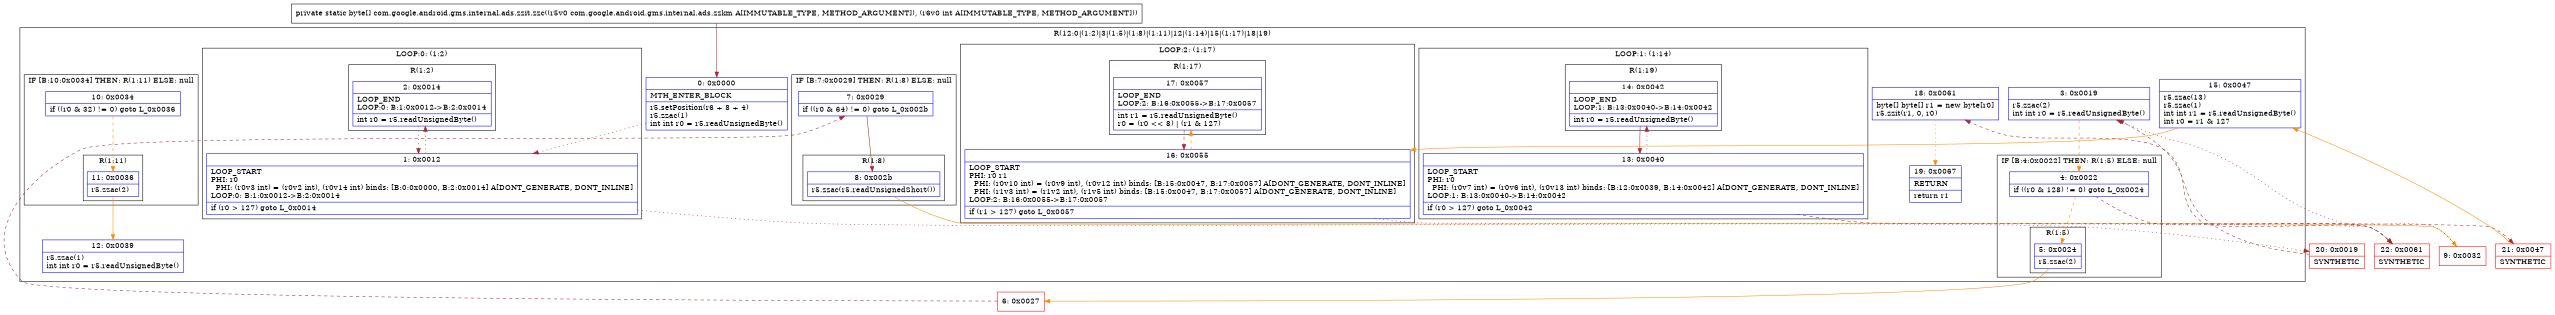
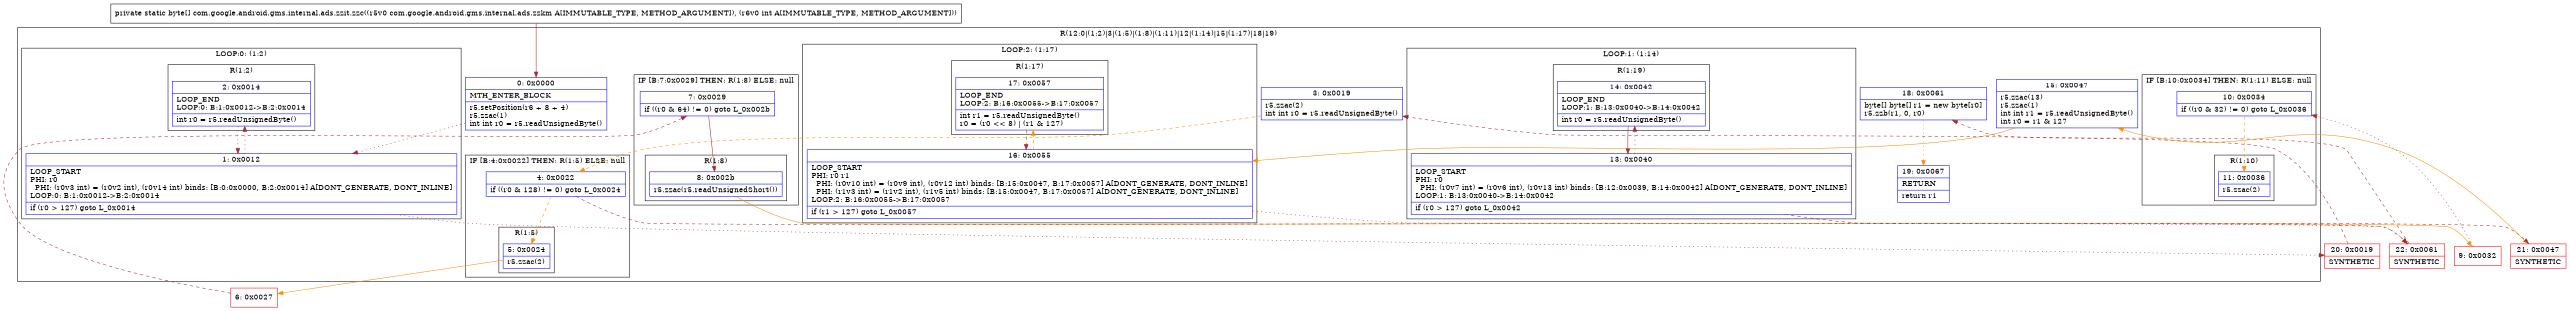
node "18: 0x0061": text "r5.zzit(r1, 0, r0)" -> "r5.zzb(r1, 0, r0)"
cluster "R(1:11)": label "R(1:11)" -> "R(1:10)"
edge "9: 0x0032" -> "3: 0x0019": now "9: 0x0032" -> "10: 0x0034"
node "12: 0x0039": removed
